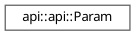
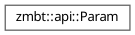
node "api::api::Param": label "api::api::Param" -> "zmbt::api::Param"
